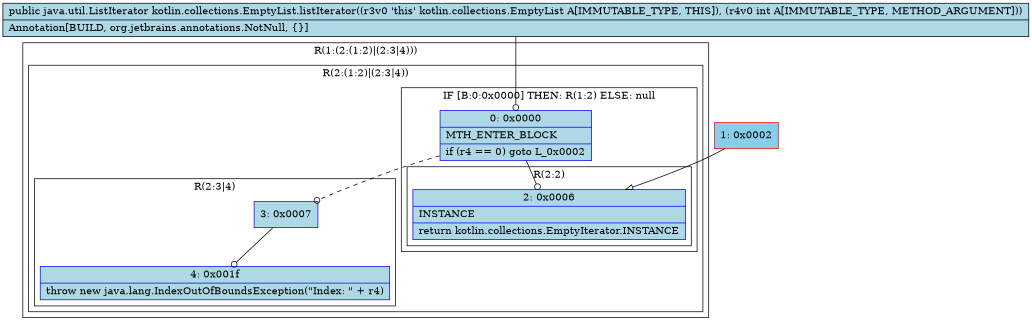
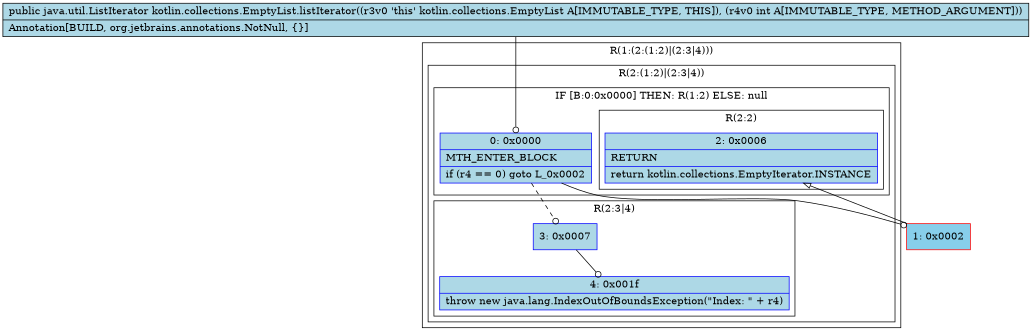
edge "0: 0x0000" -> "2: 0x0006": now "0: 0x0000" -> "1: 0x0002"
node "2: 0x0006": text "INSTANCE" -> "RETURN"
